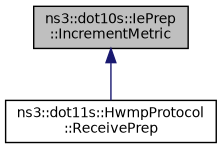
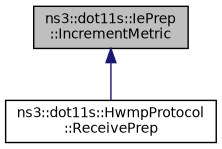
node "ns3::dot10s::IePrep ::IncrementMetric": label "ns3::dot10s::IePrep ::IncrementMetric" -> "ns3::dot11s::IePrep ::IncrementMetric"
